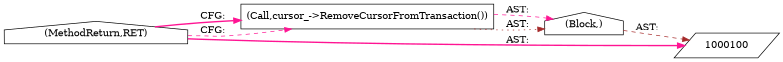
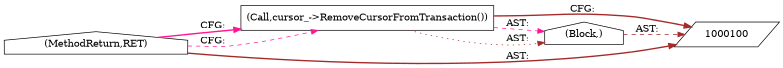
edge "(Call,cursor_->RemoveCursorFromTransaction())" -> "1000100": added, label "CFG:"
edge "(MethodReturn,RET)" -> "1000100": color deeppink -> brown
